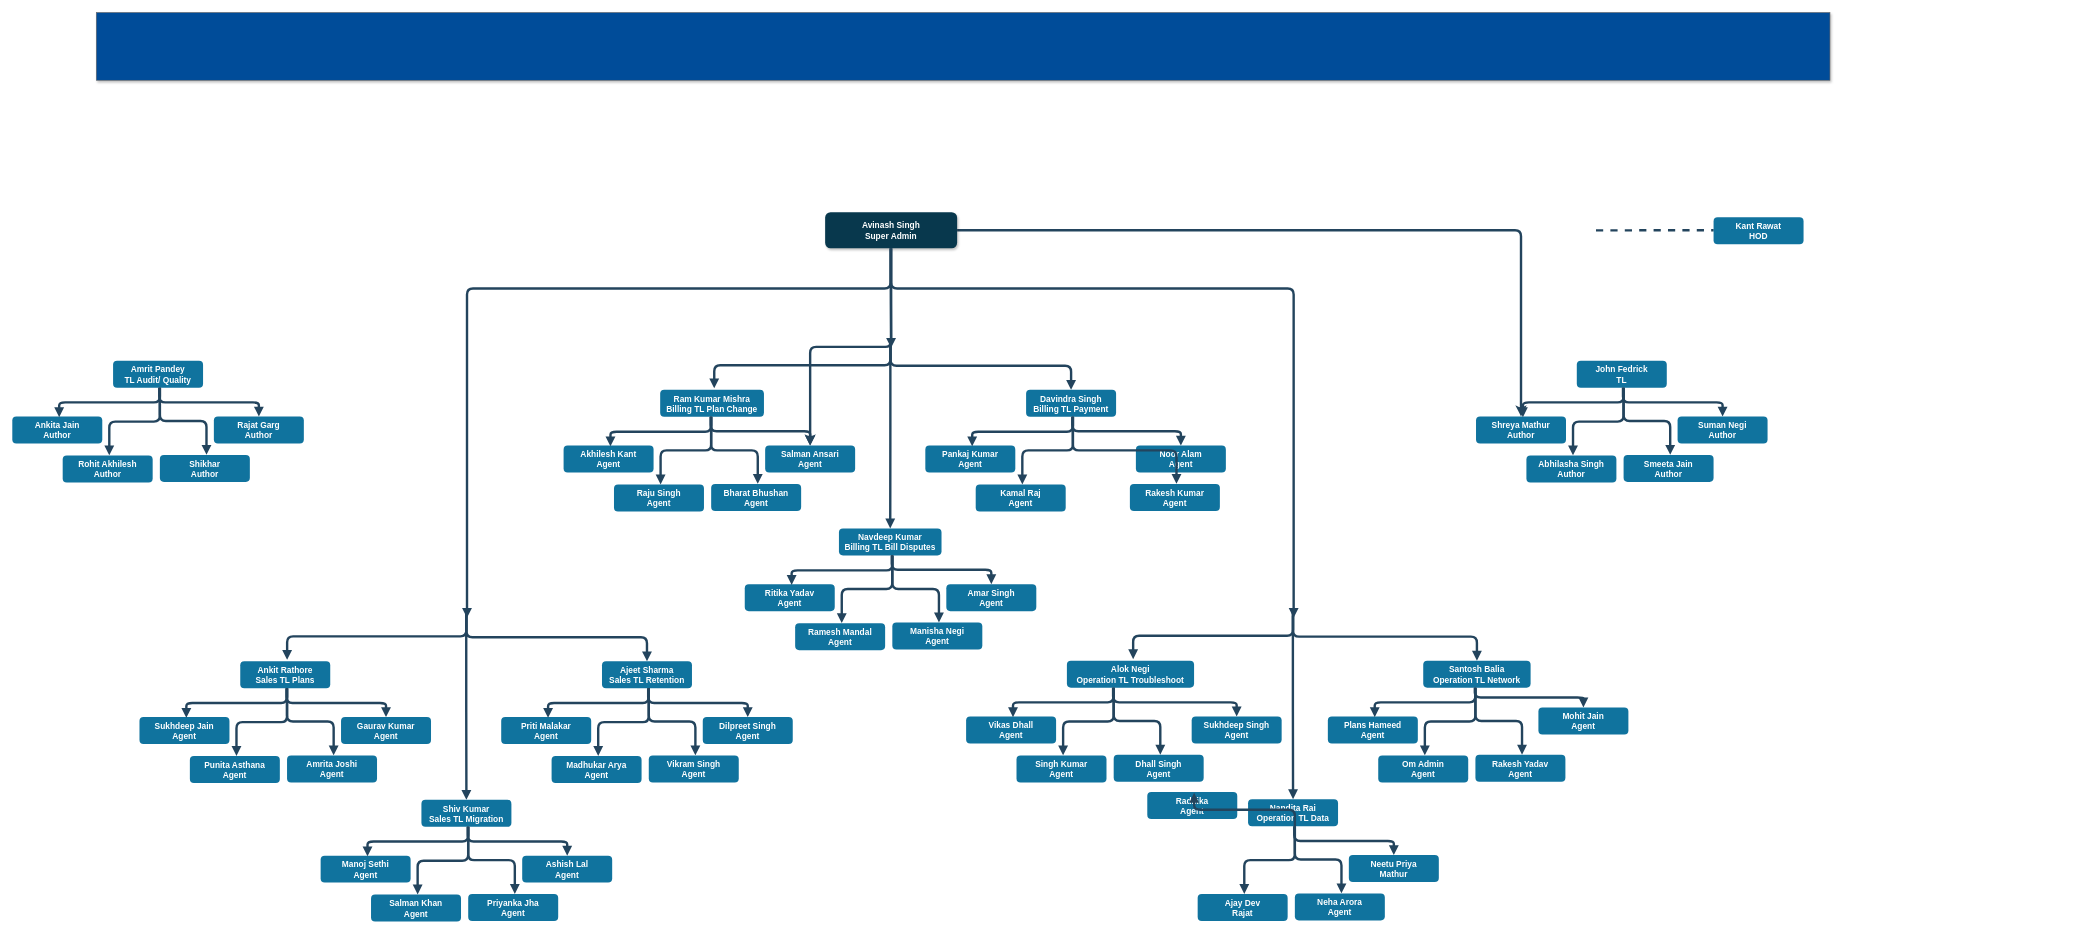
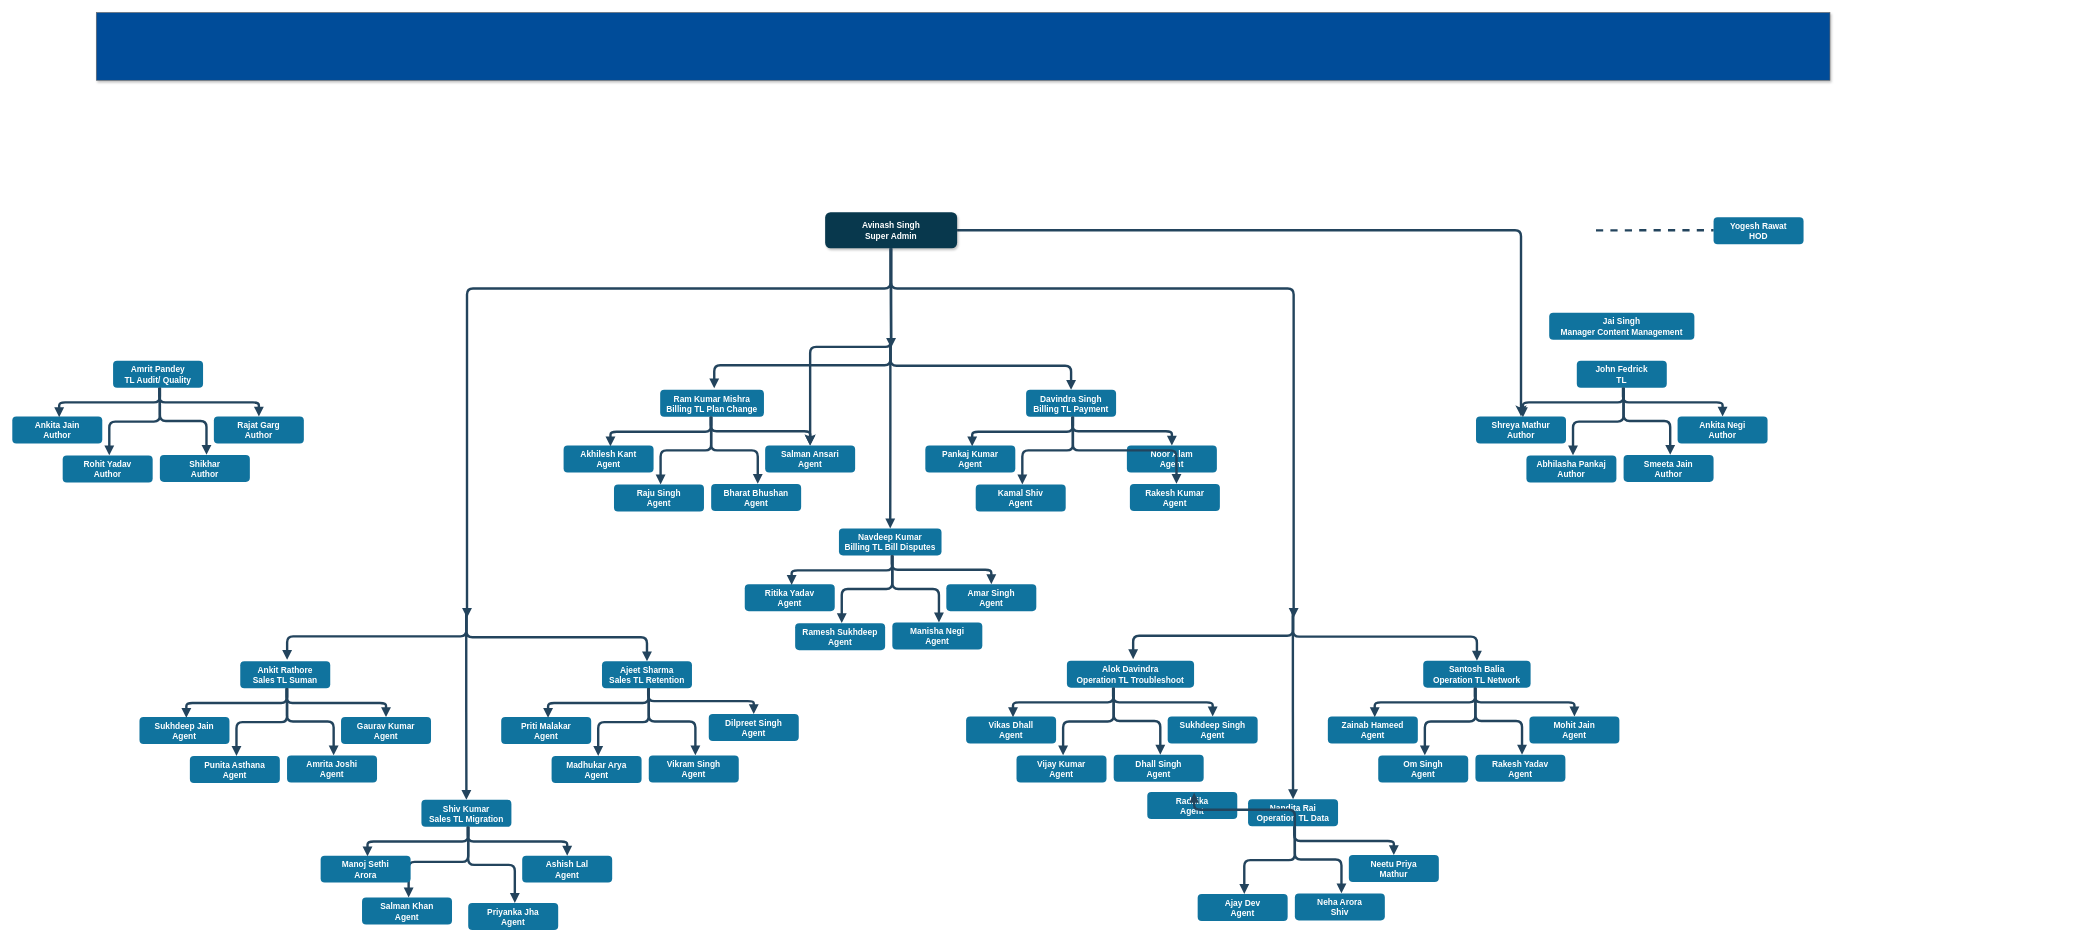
node "Kant Rawat HOD": label "Kant Rawat HOD" -> "Yogesh Rawat HOD"
node "Jai Singh Manager Content Management": added
node "Suman Negi Author": label "Suman Negi Author" -> "Ankita Negi Author"
node "Noor Alam Agent": moved (1181, 459) -> (1172, 459)
node "Rohit Akhilesh Author": label "Rohit Akhilesh Author" -> "Rohit Yadav Author"
node "Abhilasha Singh Author": label "Abhilasha Singh Author" -> "Abhilasha Pankaj Author"
node "Kamal Raj Agent": label "Kamal Raj Agent" -> "Kamal Shiv Agent"
node "Ramesh Mandal Agent": label "Ramesh Mandal Agent" -> "Ramesh Sukhdeep Agent"
node "Alok Negi Operation TL Troubleshoot": label "Alok Negi Operation TL Troubleshoot" -> "Alok Davindra Operation TL Troubleshoot"
node "Ankit Rathore Sales TL Plans": label "Ankit Rathore Sales TL Plans" -> "Ankit Rathore Sales TL Suman"
node "Mohit Jain Agent": moved (1584, 721) -> (1575, 730)
node "Plans Hameed Agent": label "Plans Hameed Agent" -> "Zainab Hameed Agent"
node "Sukhdeep Singh Agent": moved (1237, 730) -> (1213, 730)
node "Dilpreet Singh Agent": moved (748, 731) -> (754, 728)
node "Singh Kumar Agent": label "Singh Kumar Agent" -> "Vijay Kumar Agent"
node "Om Admin Agent": label "Om Admin Agent" -> "Om Singh Agent"
node "Manoj Sethi Agent": label "Manoj Sethi Agent" -> "Manoj Sethi Arora"
node "Neha Arora Agent": label "Neha Arora Agent" -> "Neha Arora Shiv"
node "Ajay Dev Rajat": label "Ajay Dev Rajat" -> "Ajay Dev Agent"
node "Salman Khan Agent": moved (416, 908) -> (407, 911)
node "Priyanka Jha Agent": moved (513, 908) -> (513, 917)
